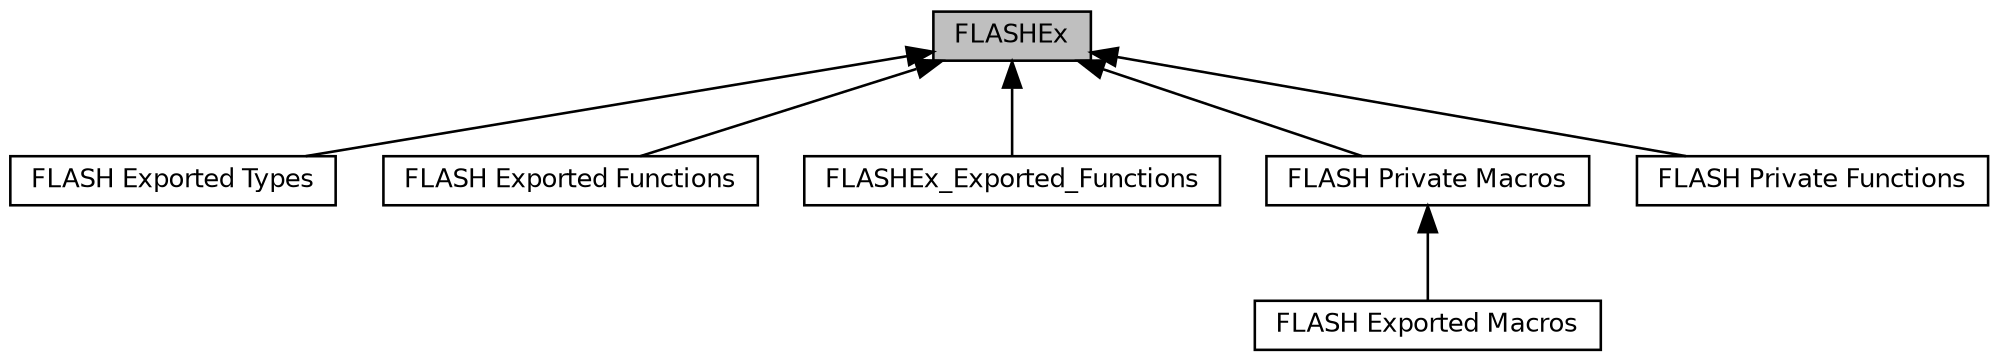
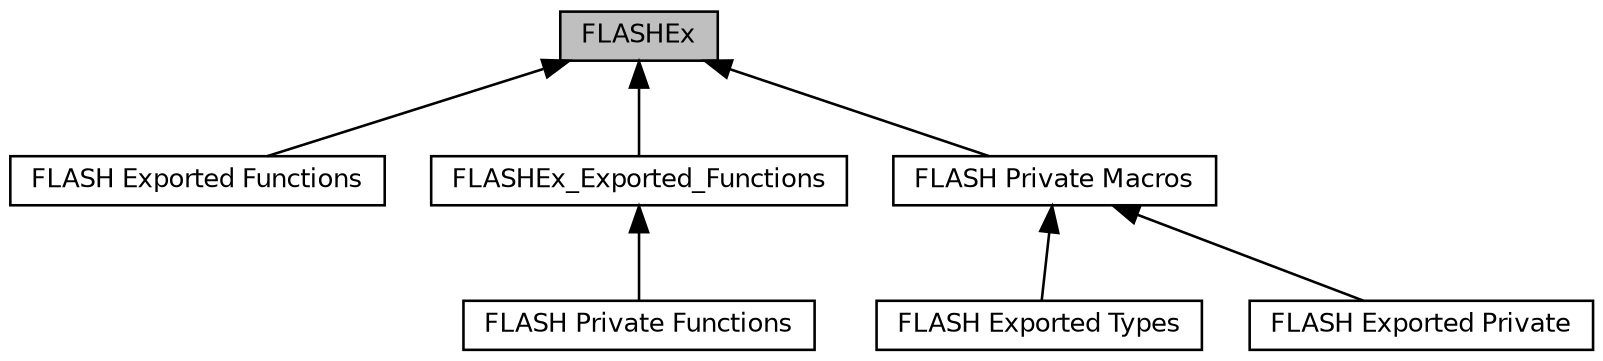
edge "FLASH Exported Types" -> "FLASHEx": now "FLASH Exported Types" -> "FLASH Private Macros"
edge "FLASH Private Functions" -> "FLASHEx": now "FLASH Private Functions" -> "FLASHEx_Exported_Functions"
node "FLASH Exported Macros": label "FLASH Exported Macros" -> "FLASH Exported Private"
